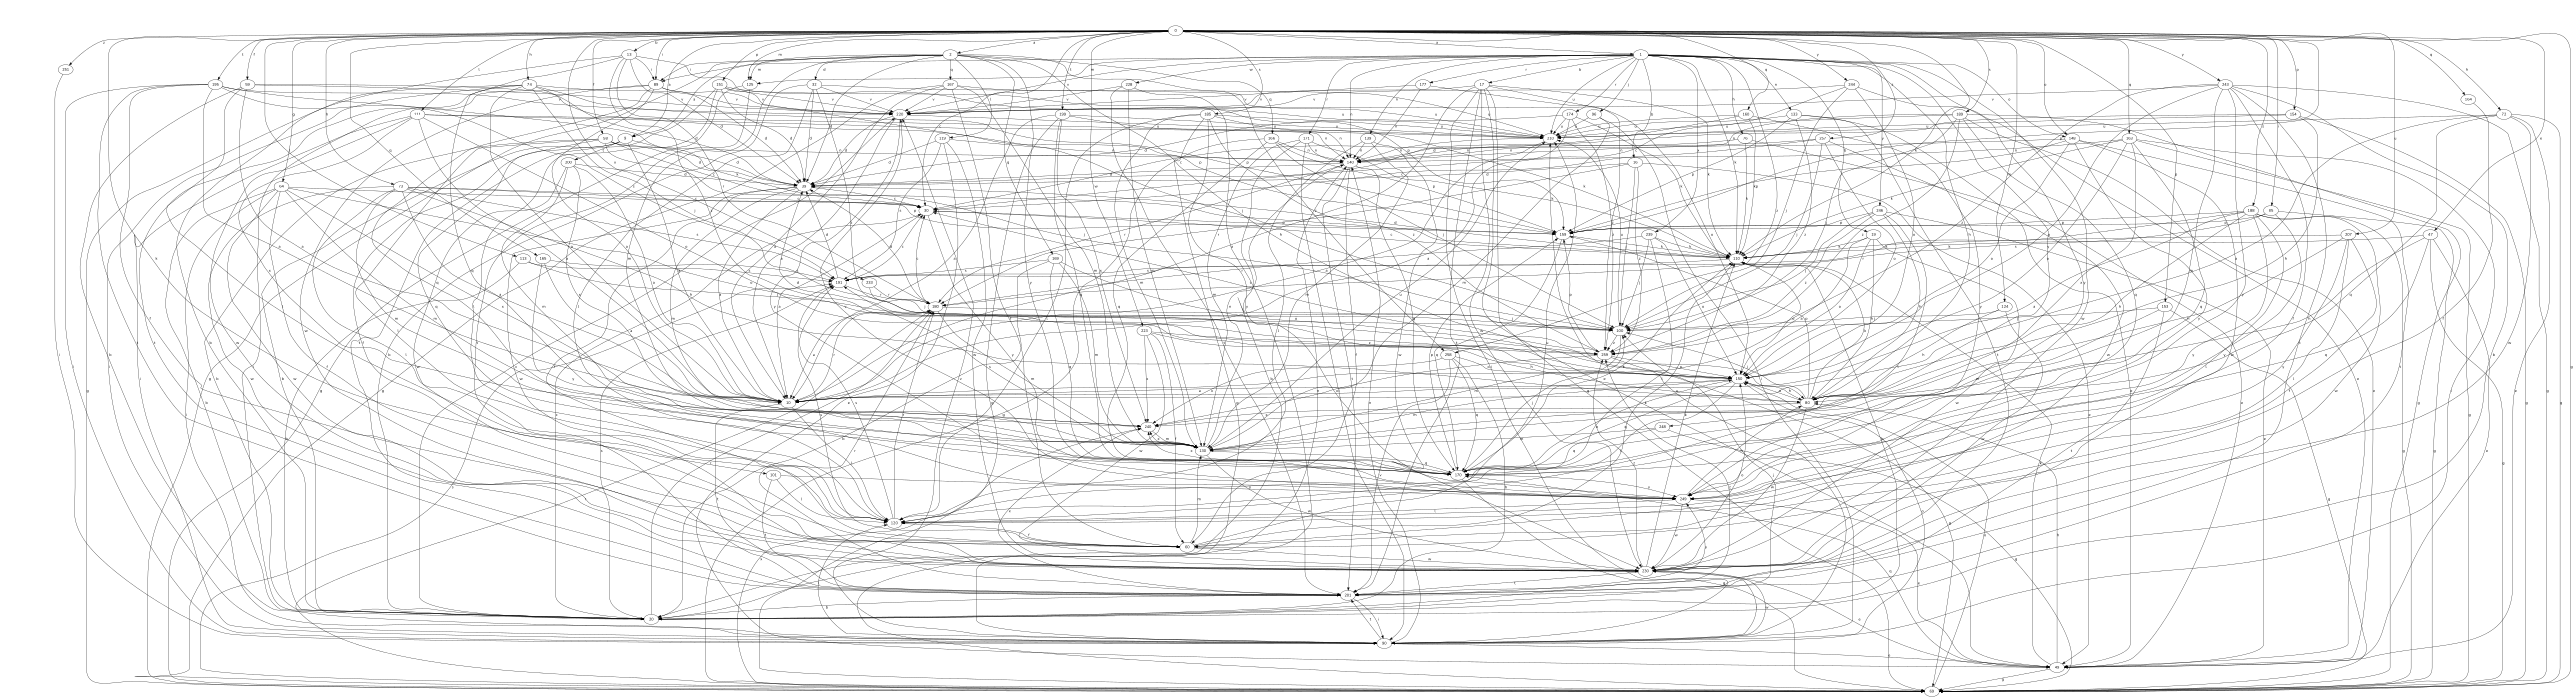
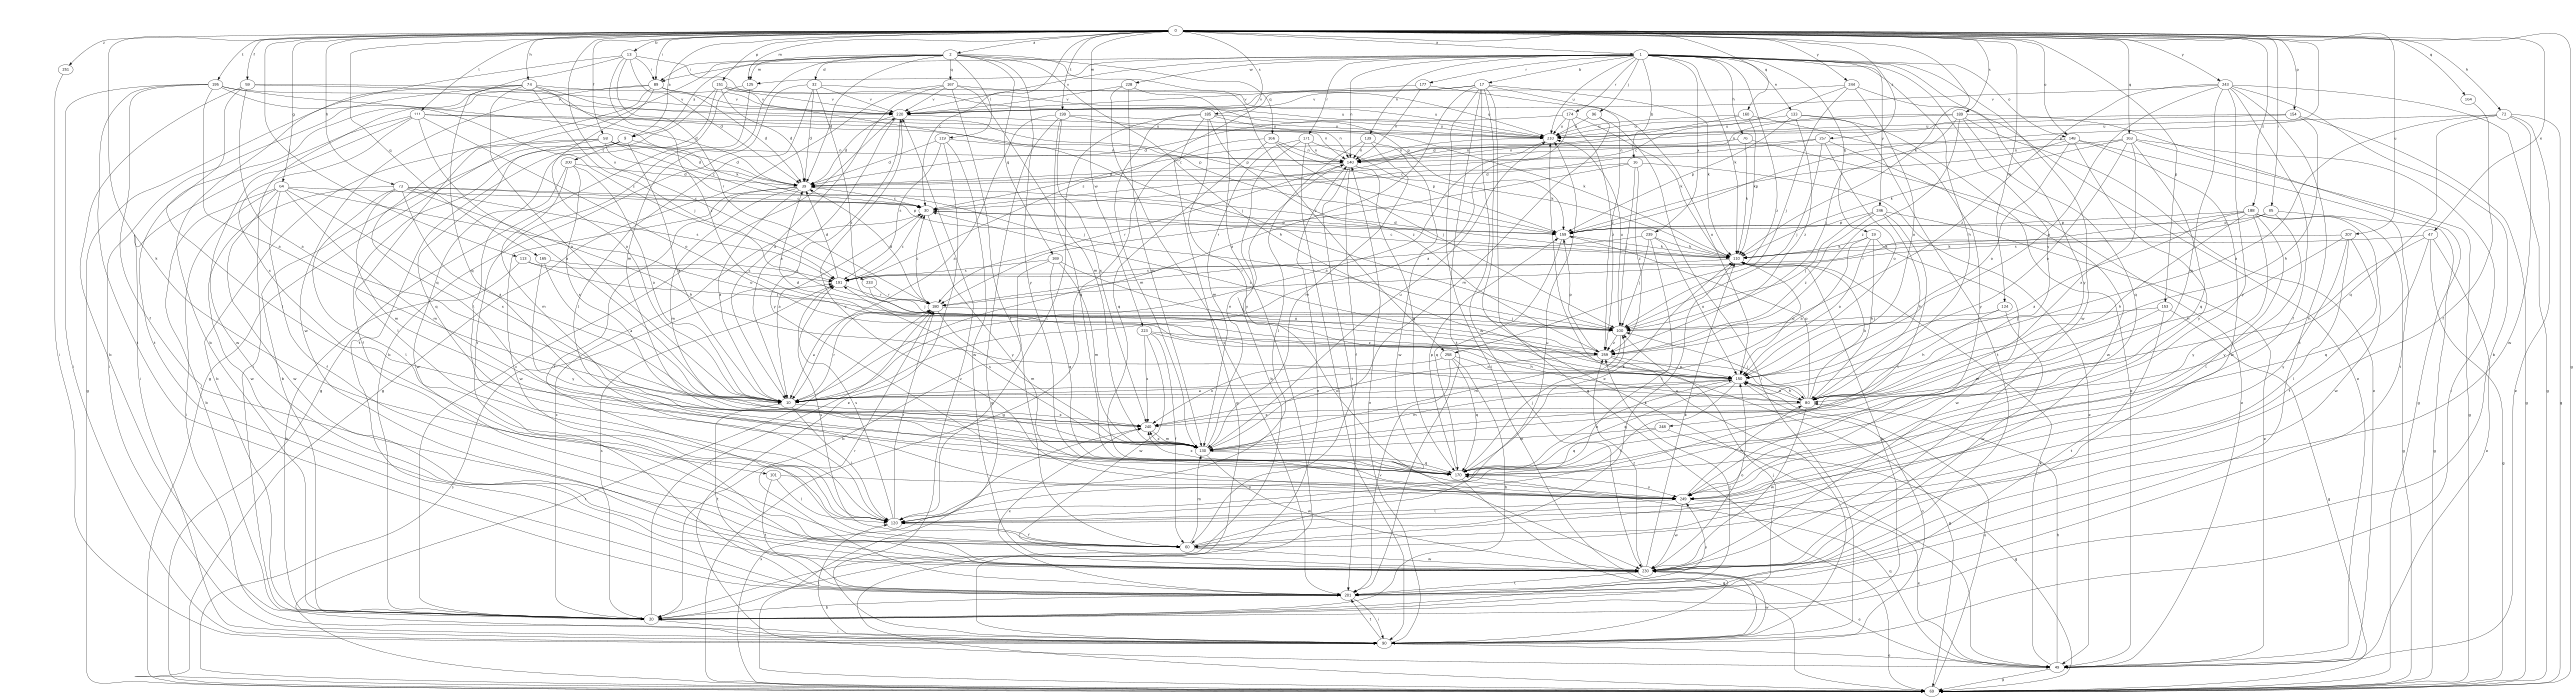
edge "17" -> "191": added, label "s"
edge "10" -> "240": added, label "x"
edge "20" -> "90": added, label "i"
